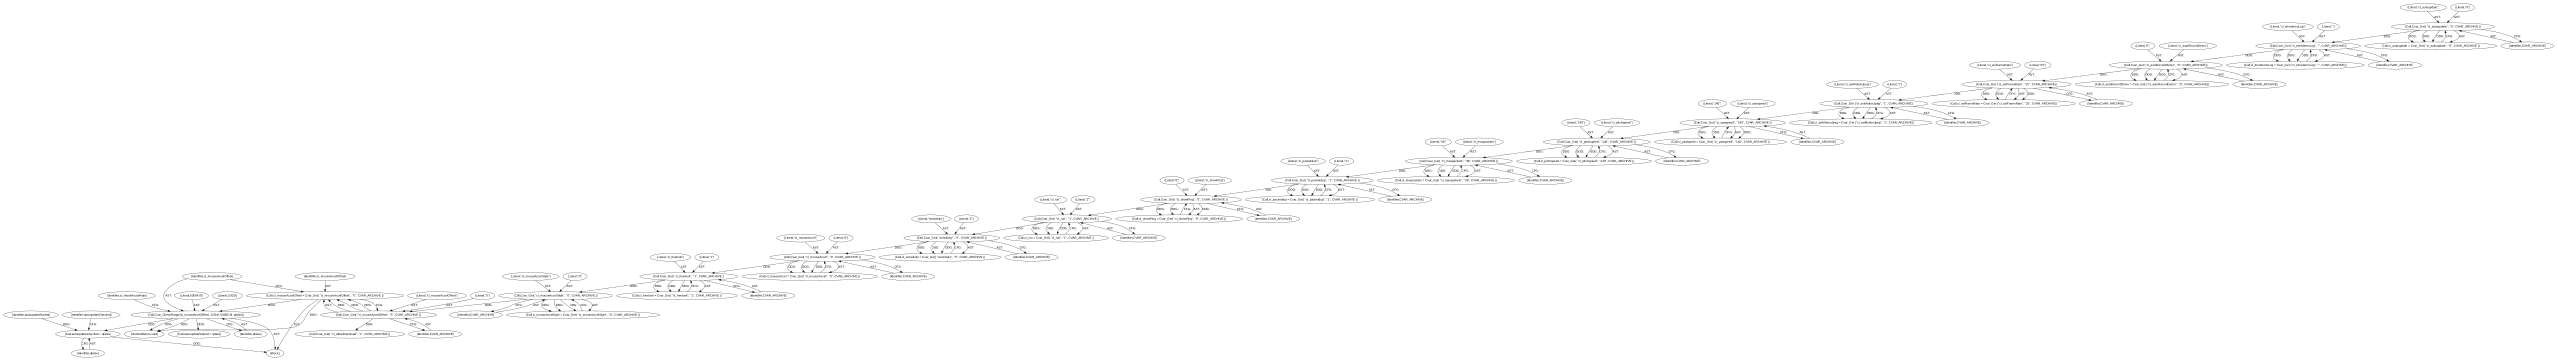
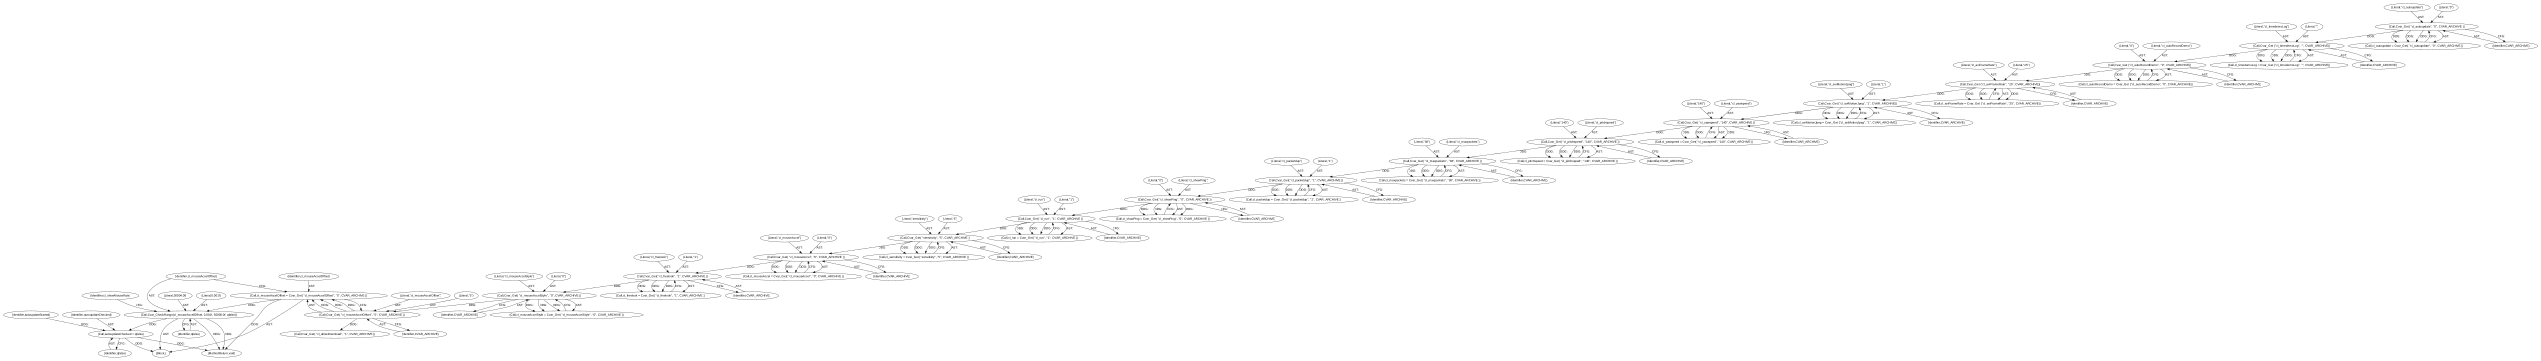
edge "(Identifier,autoupdateChecked)" -> "(Call,autoupdateChecked = qfalse)": label "CFG: " -> "AST: "
node "(Call,autoupdateStarted = qfalse)": removed
edge "(Call,autoupdateChecked = qfalse)" -> "(MethodReturn,void)": added, label "DDG:"
